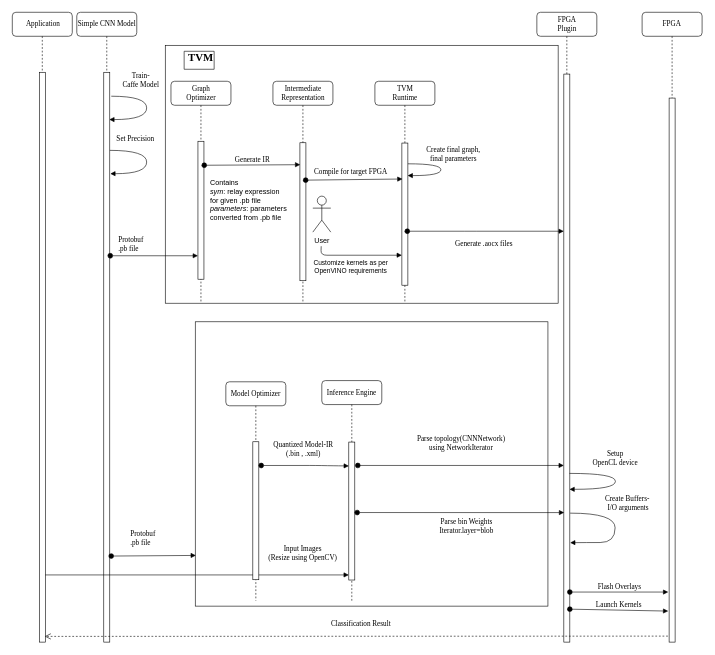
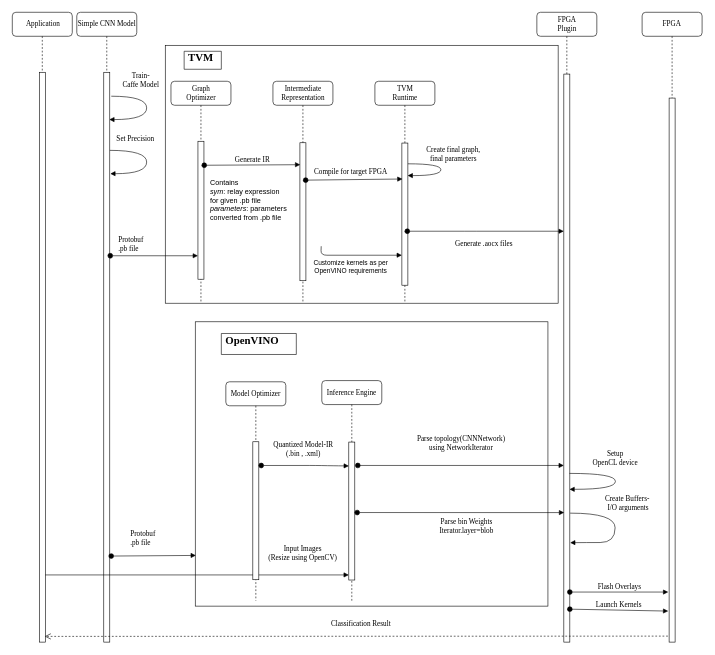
node "TVM": size 30x18 -> 37x18
node "User": removed
node "OpenVINO": added
